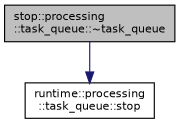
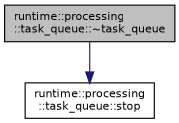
node "stop::processing ::task_queue::~task_queue": label "stop::processing ::task_queue::~task_queue" -> "runtime::processing ::task_queue::~task_queue"
